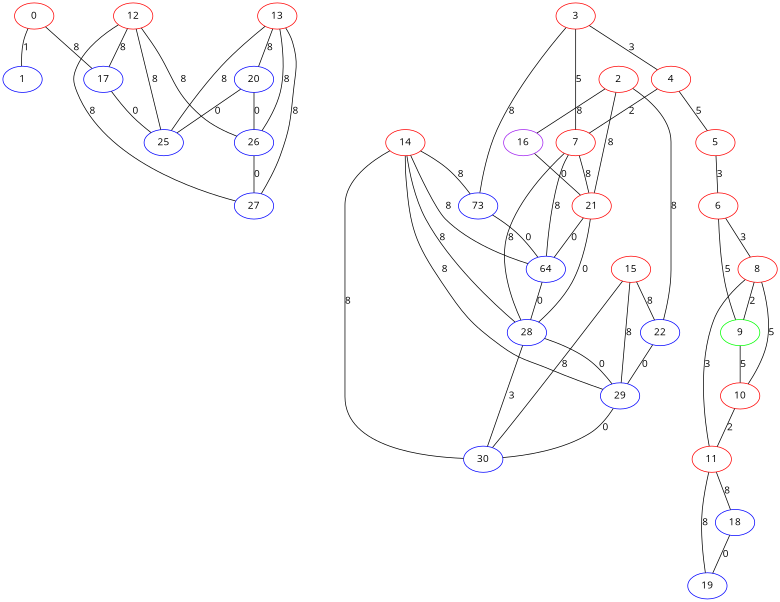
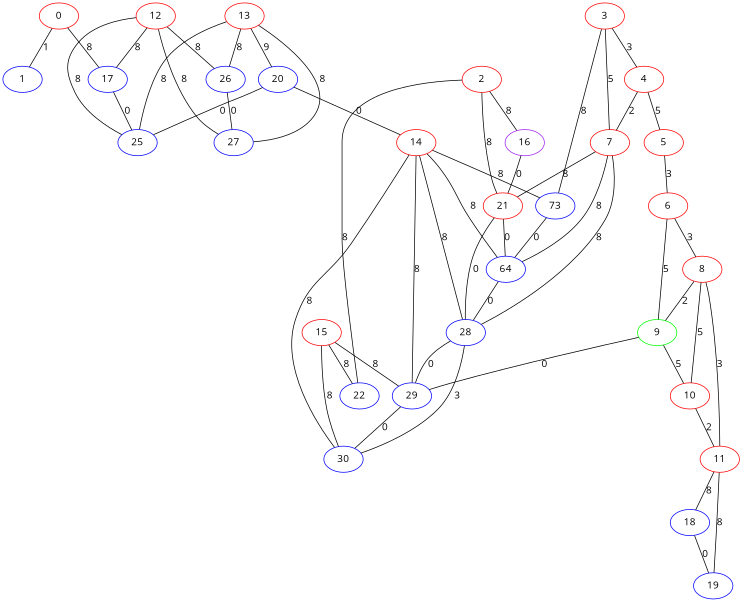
edge "13" -- "20": label "8" -> "9"
edge "20" -- "26": now "20" -- "14"
edge "22" -- "29": now "9" -- "29"
